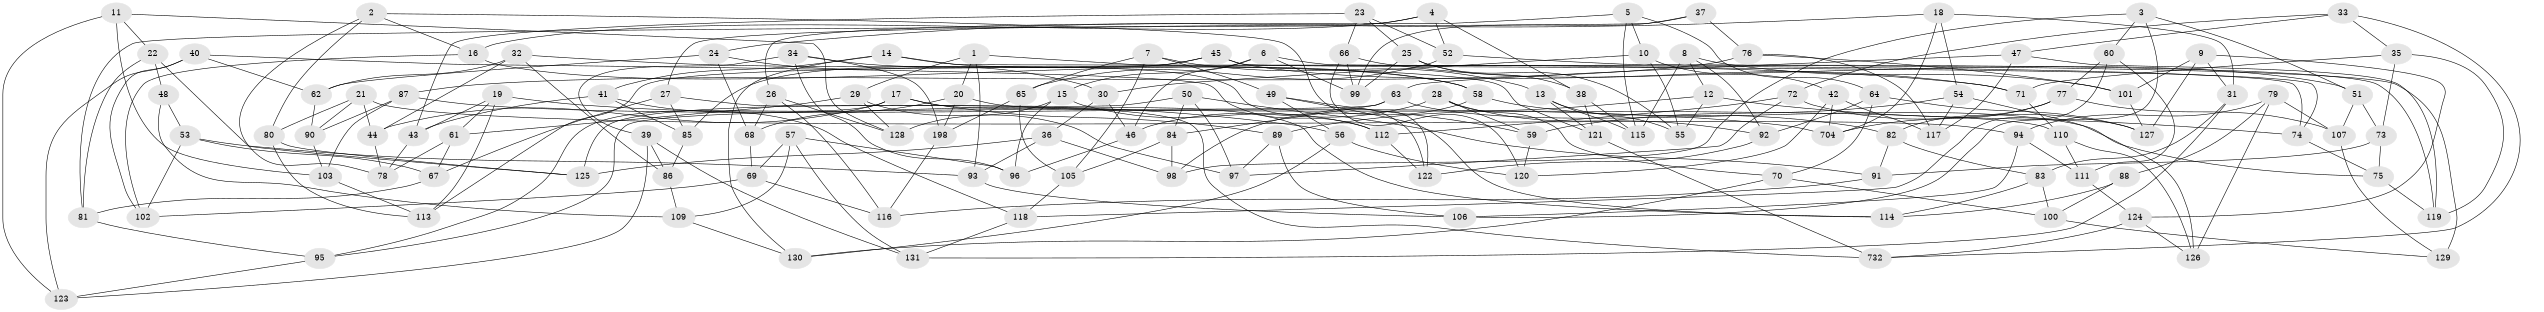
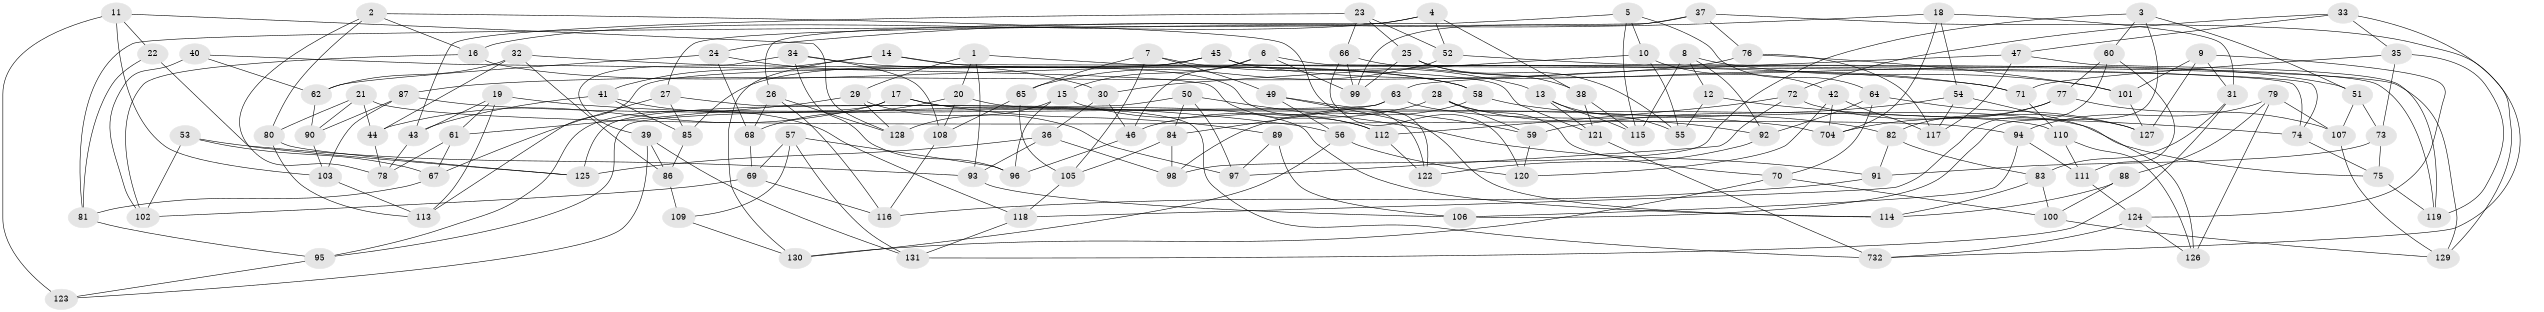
edge "37" -- "129": added
node "48": removed
edge "12" -- "89": removed
node "198": label "198" -> "108"
edge "40" -- "123": removed
